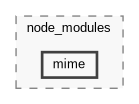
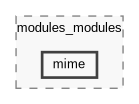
cluster "node_modules": label "node_modules" -> "modules_modules"
